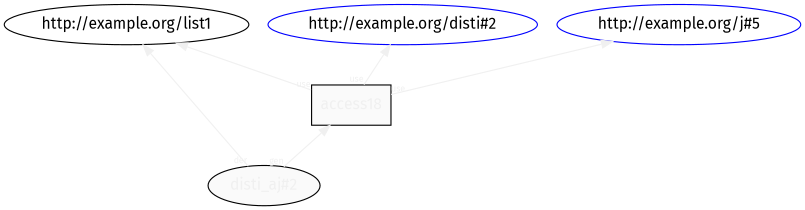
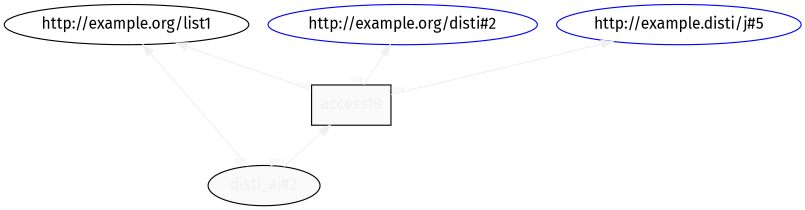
node "http://example.org/j#5": label "http://example.org/j#5" -> "http://example.disti/j#5"
